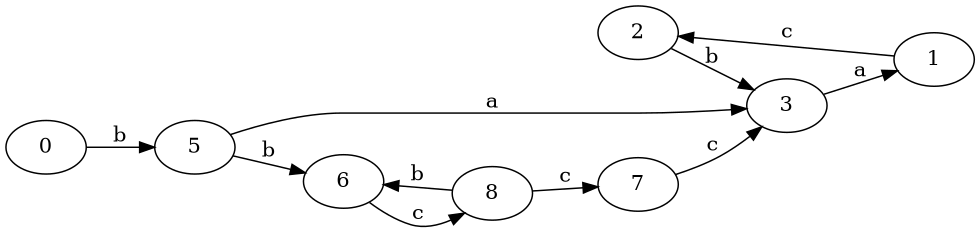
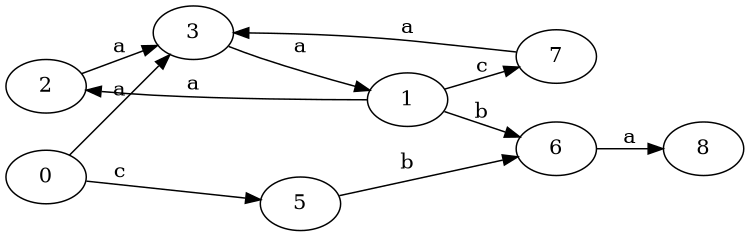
edge "1" -> "2": label "c" -> "a"
edge "2" -> "3": label "b" -> "a"
edge "5" -> "3": now "0" -> "3"
edge "0" -> "5": label "b" -> "c"
edge "7" -> "3": label "c" -> "a"
edge "8" -> "6": now "1" -> "6"
edge "8" -> "7": now "1" -> "7"
edge "6" -> "8": label "c" -> "a"
